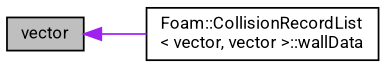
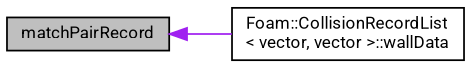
node "vector": label "vector" -> "matchPairRecord"
